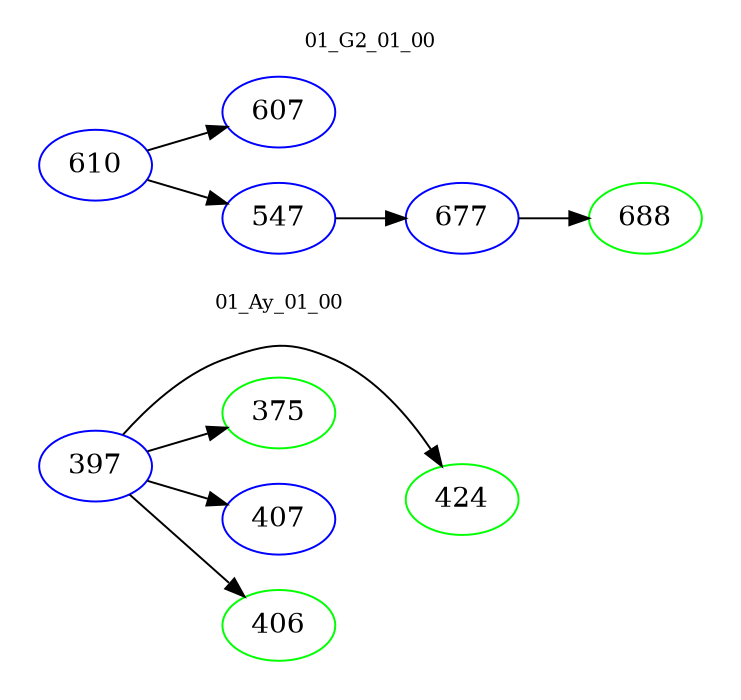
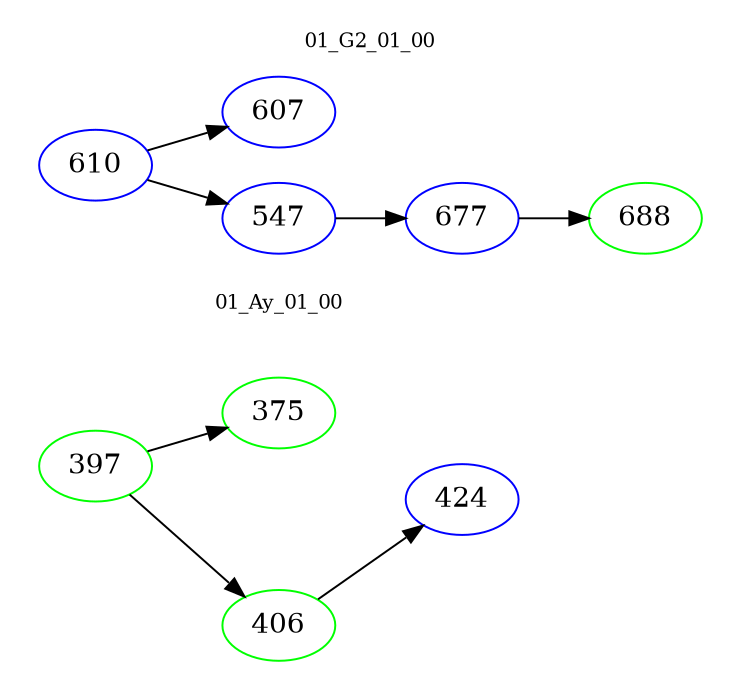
edge "397" -> "424": now "406" -> "424"
node "397": color blue -> green
node "424": color green -> blue
node "407": removed
